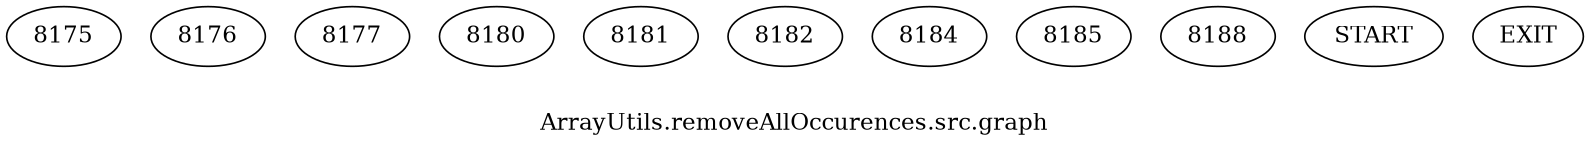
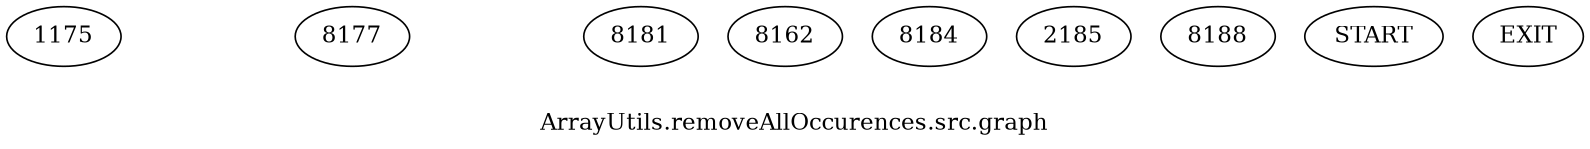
node "8175": label "8175" -> "1175"
node "8176": removed
node "8180": removed
node "8182": label "8182" -> "8162"
node "8185": label "8185" -> "2185"
